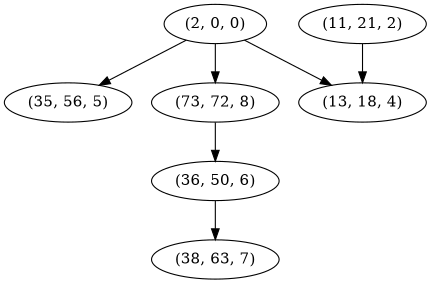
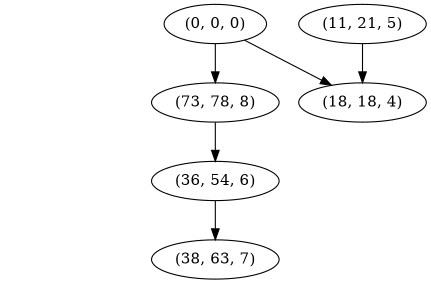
node "(2, 0, 0)": label "(2, 0, 0)" -> "(0, 0, 0)"
node "(11, 21, 2)": label "(11, 21, 2)" -> "(11, 21, 5)"
node "(35, 56, 5)": removed
node "(73, 72, 8)": label "(73, 72, 8)" -> "(73, 78, 8)"
node "(13, 18, 4)": label "(13, 18, 4)" -> "(18, 18, 4)"
node "(36, 50, 6)": label "(36, 50, 6)" -> "(36, 54, 6)"
